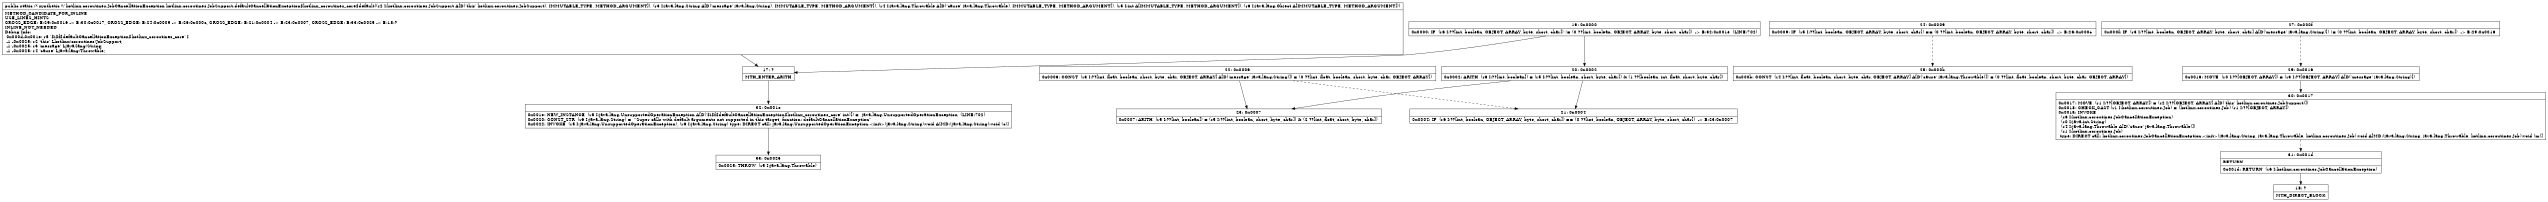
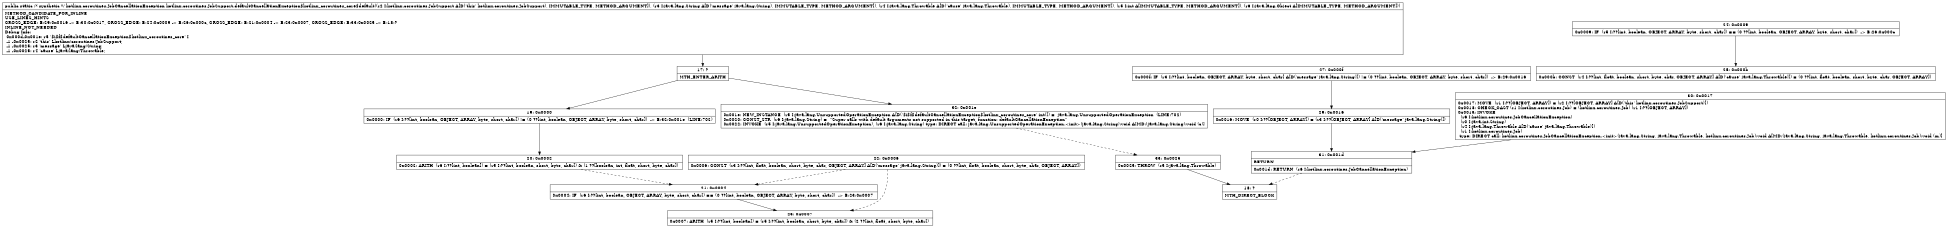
edge "24: 0x0009" -> "25: 0x000b": style dashed -> solid
edge "27: 0x000f" -> "29: 0x0016": style dashed -> solid
edge "19: 0x0000" -> "17: ?": reversed
edge "29: 0x0016" -> "30: 0x0017": now "29: 0x0016" -> "31: 0x001d"
edge "20: 0x0002" -> "23: 0x0007": now "21: 0x0004" -> "23: 0x0007"
edge "22: 0x0006" -> "23: 0x0007": style solid -> dashed
edge "20: 0x0002" -> "21: 0x0004": style solid -> dashed
edge "32: 0x001e" -> "33: 0x0025": style solid -> dashed
edge "30: 0x0017" -> "31: 0x001d": style dashed -> solid
edge "33: 0x0025" -> "18: ?": added
edge "31: 0x001d" -> "18: ?": style solid -> dashed
